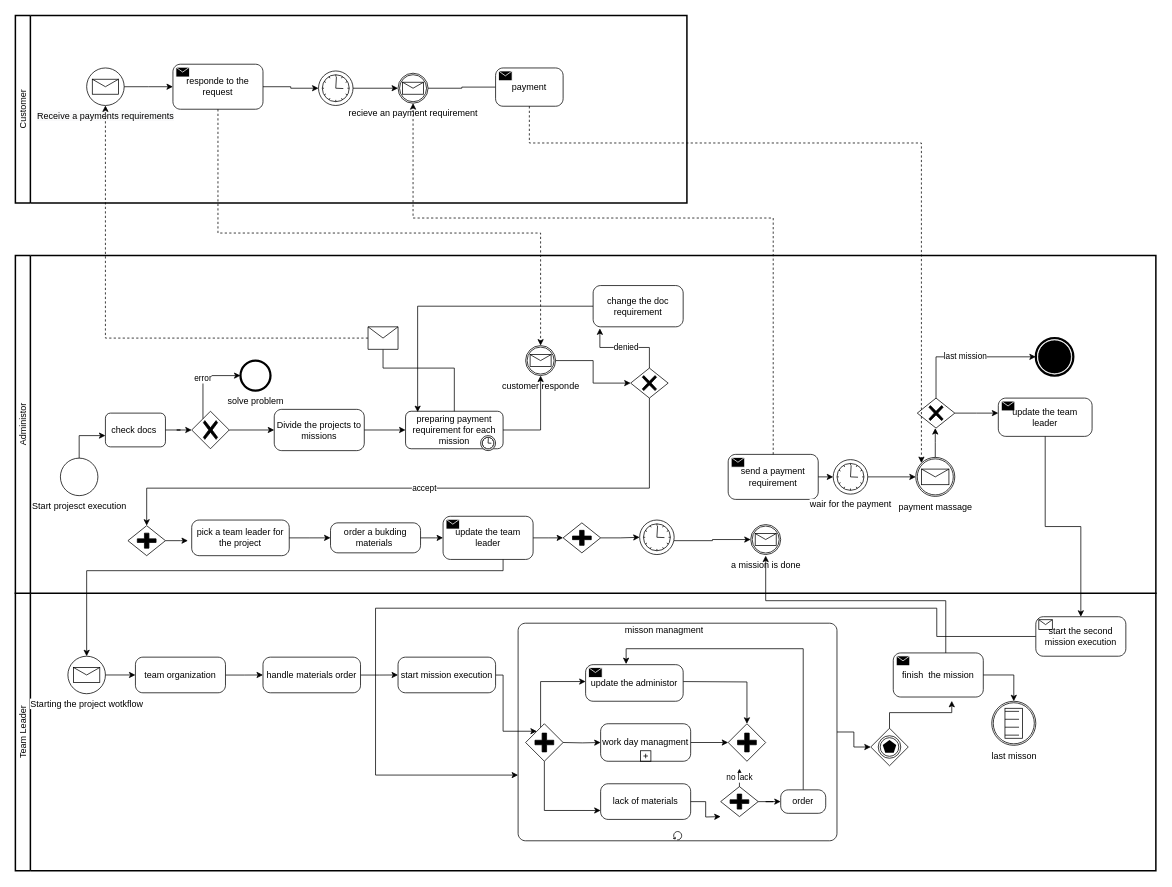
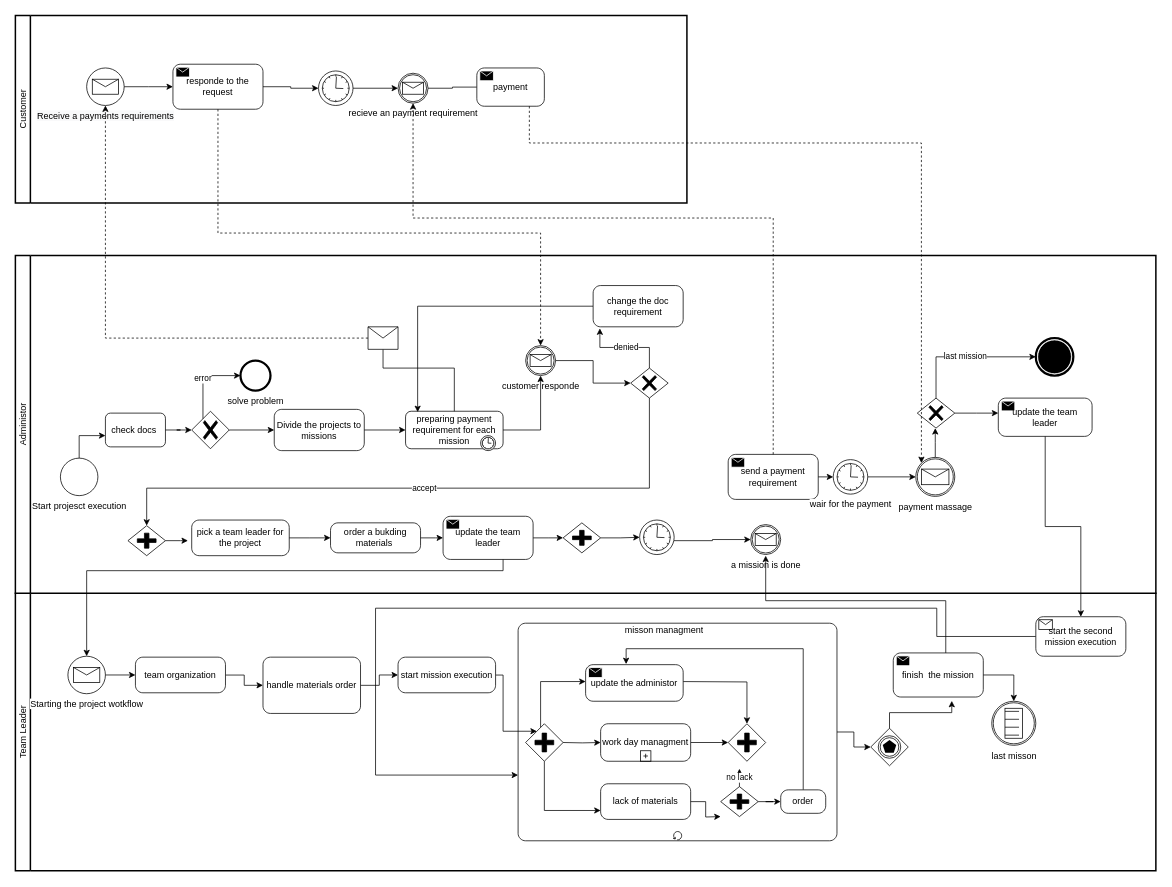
node "payment": moved (529, 87) -> (510, 87)
node "handle materials order": size 98x36 -> 98x56
